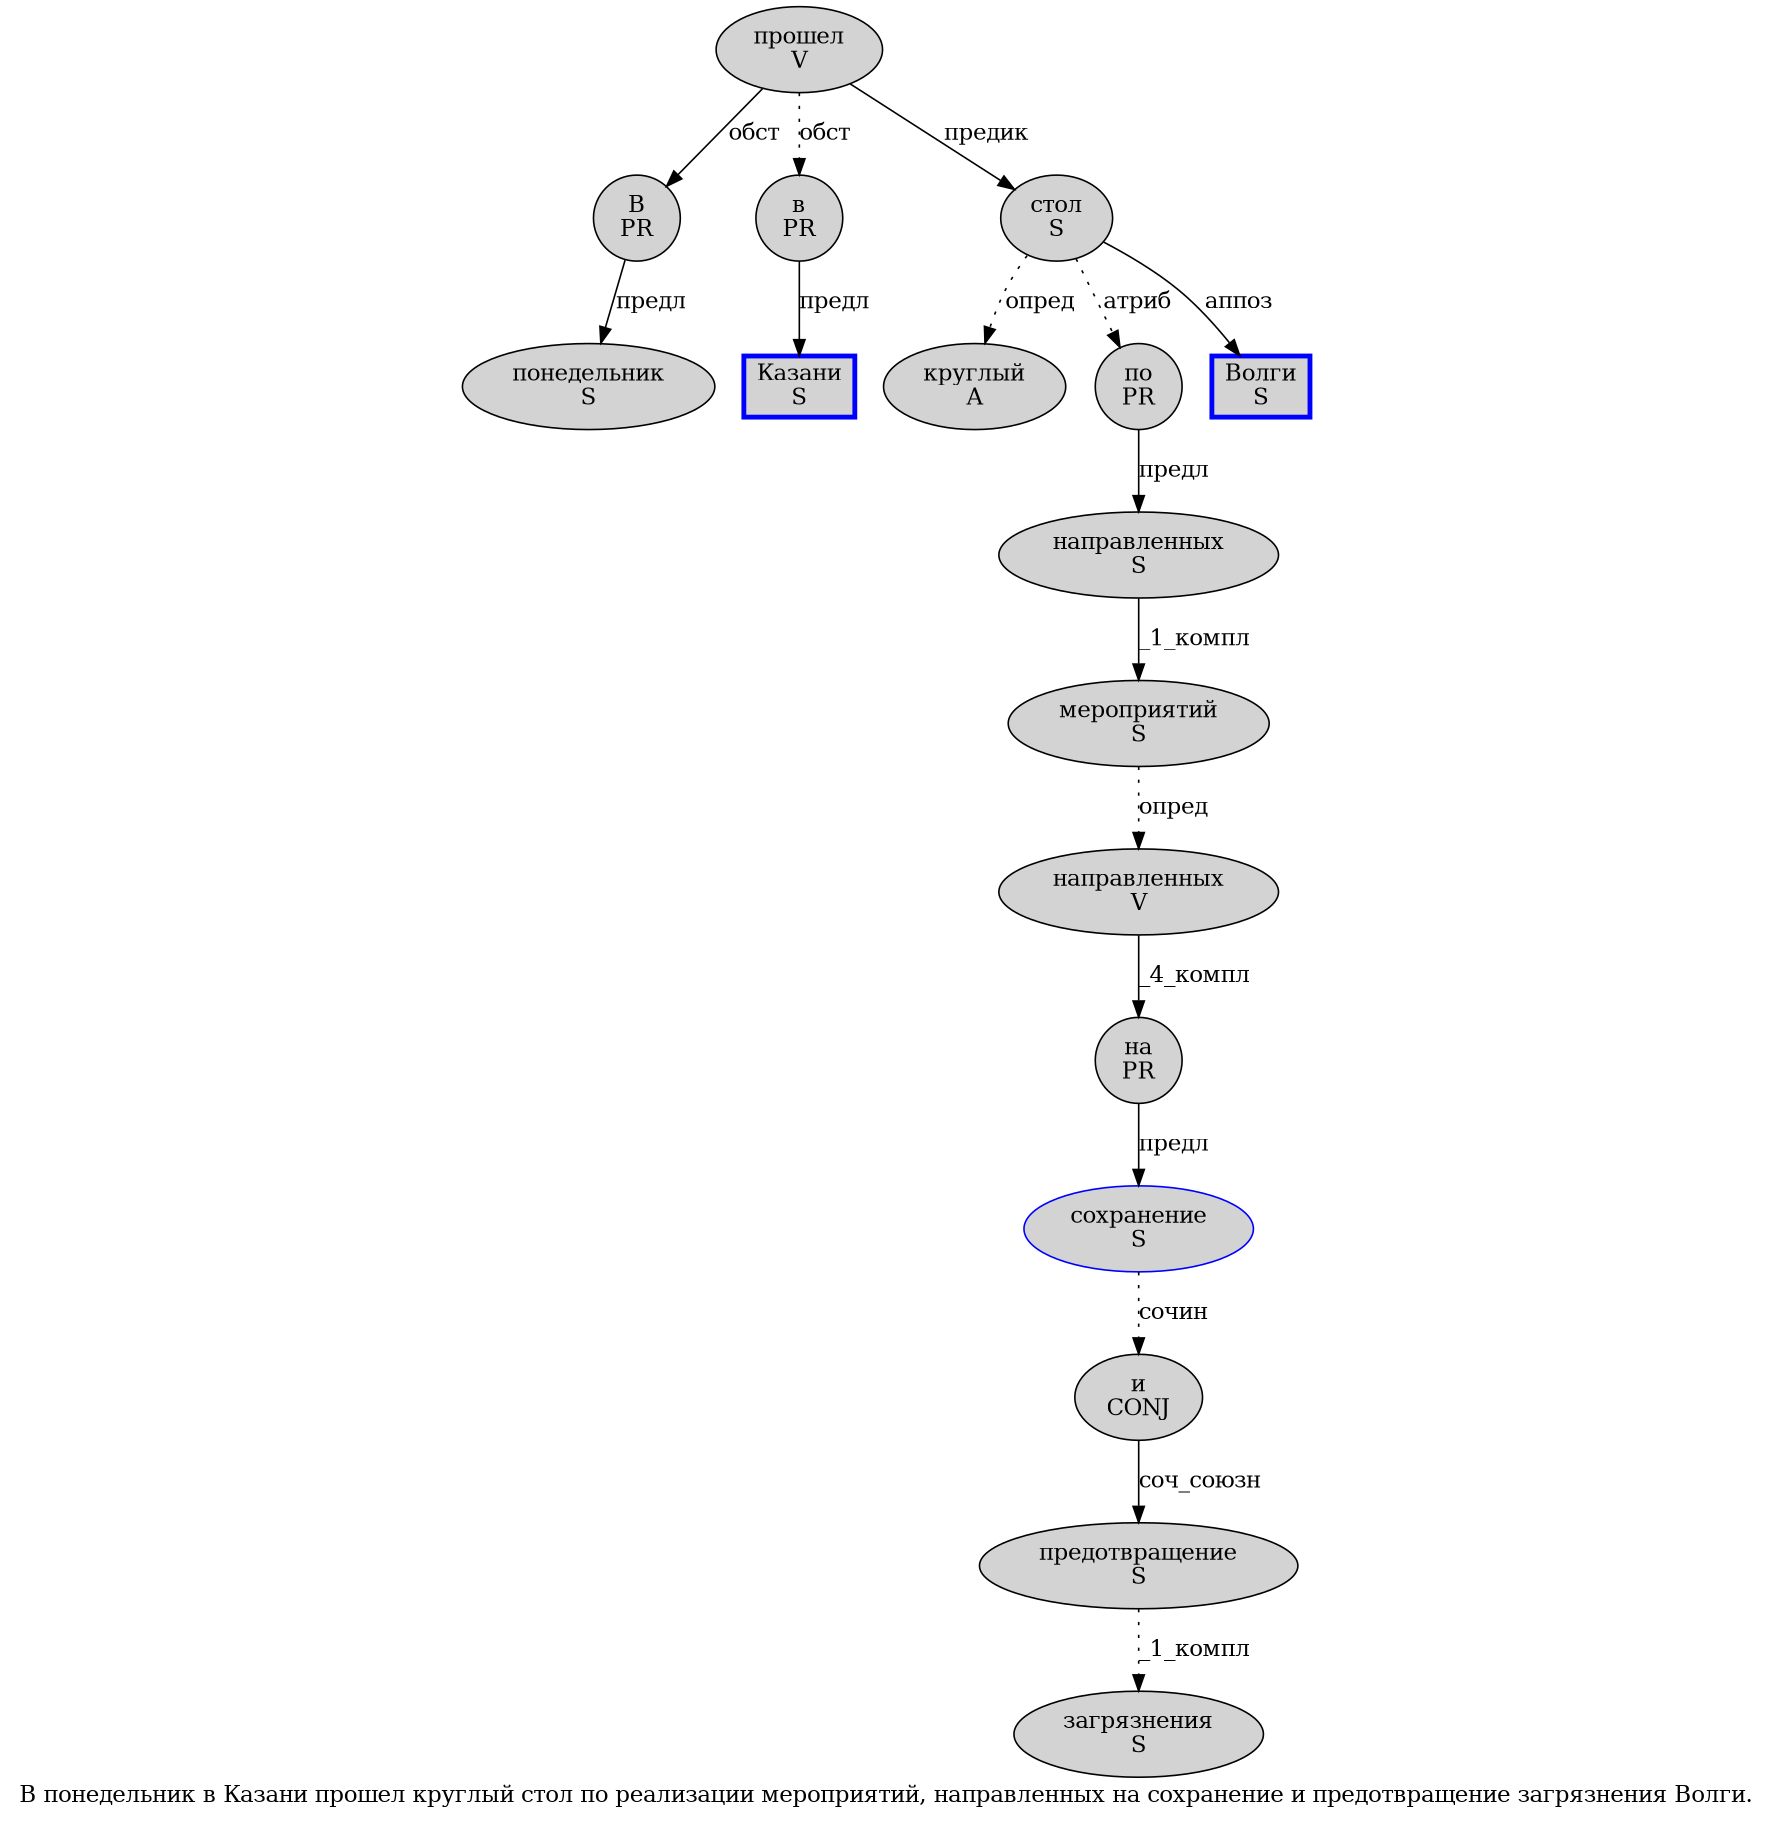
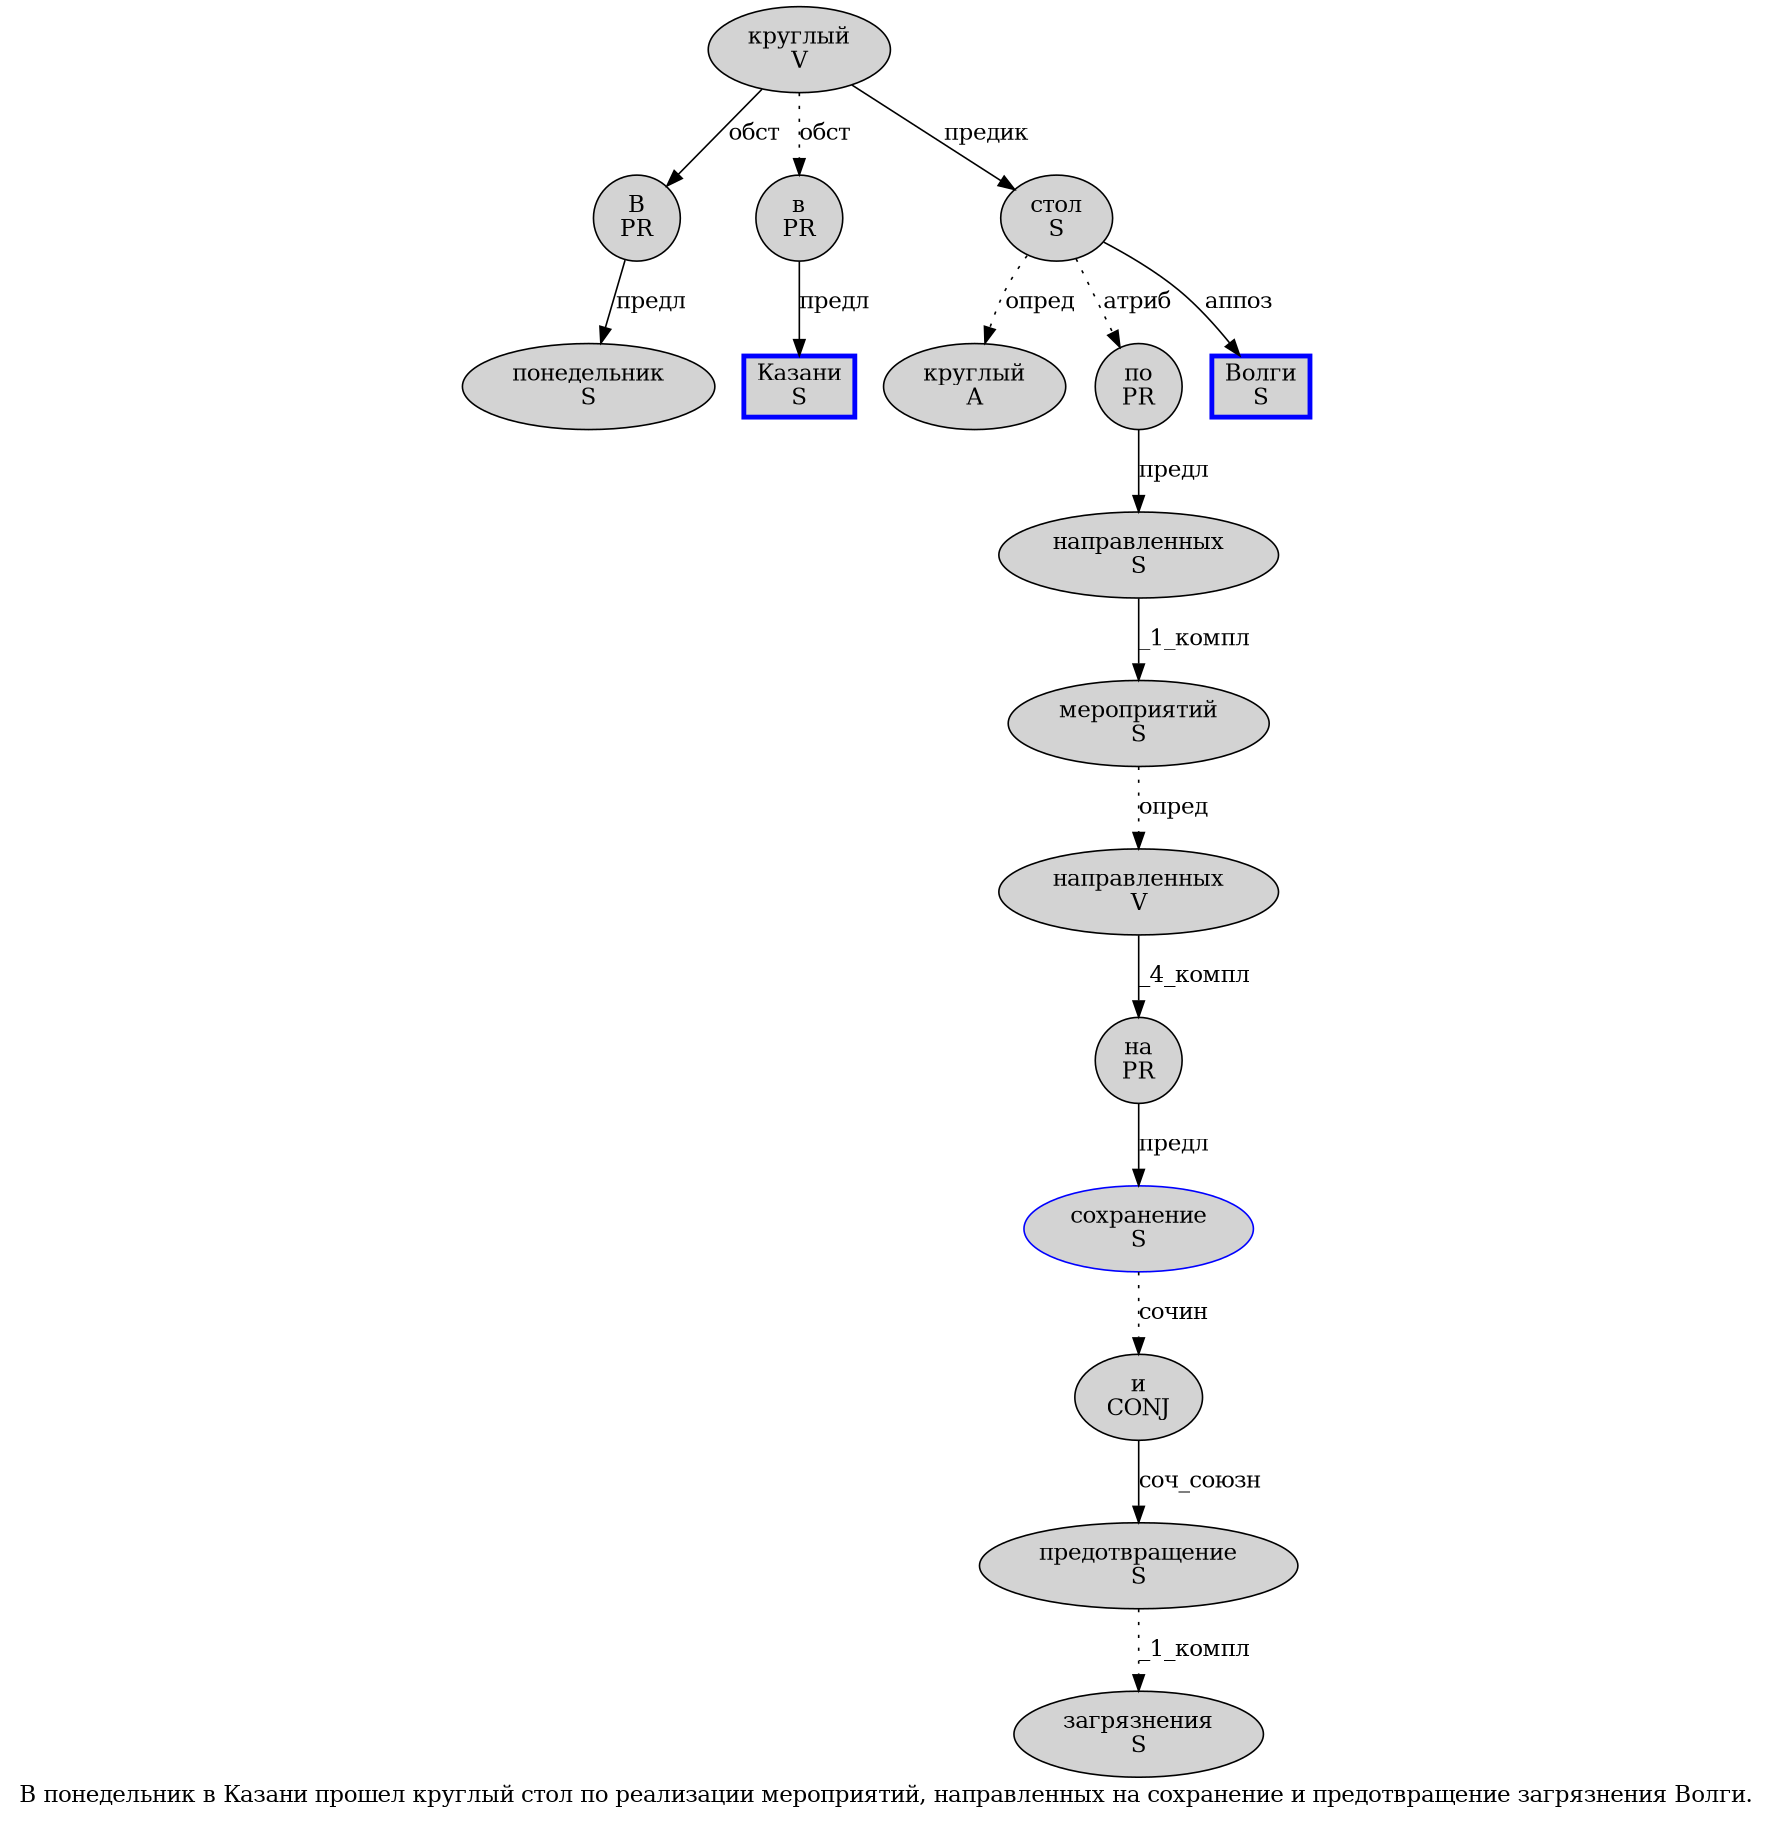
node "прошел V": label "прошел V" -> "круглый V"
